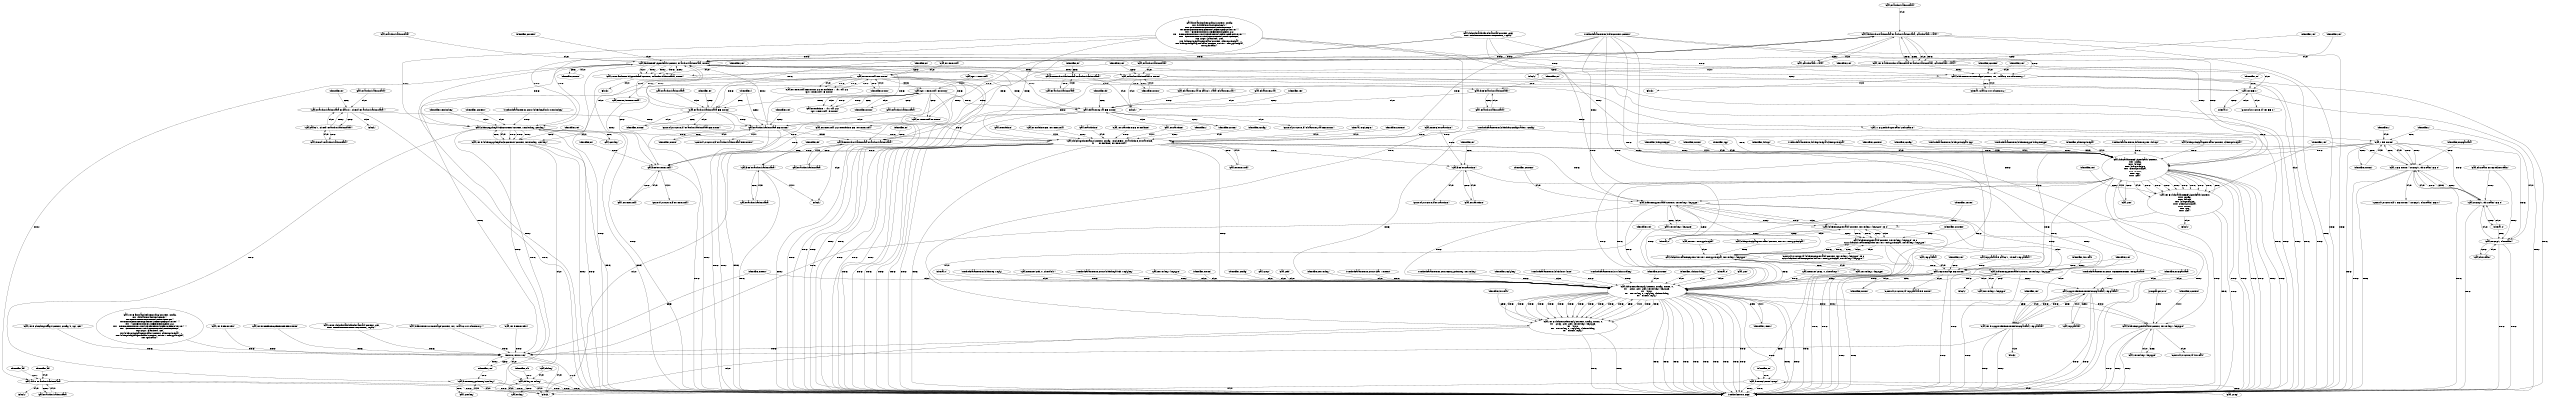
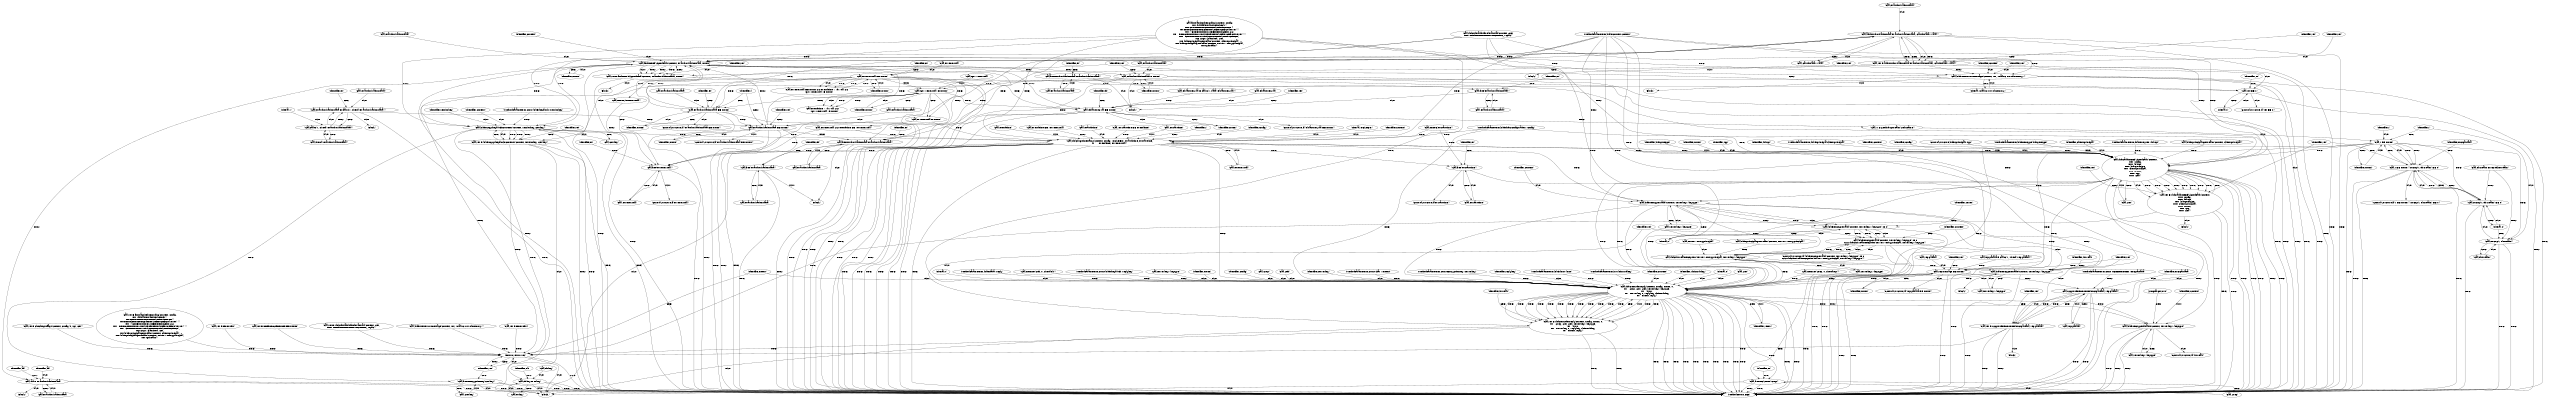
edge "(Call,et.endtime < *b->till && tgt->renew_till != NULL)" -> "(Call,tgt->renew_till != NULL)": now "(Call,et.authorization_data = NULL)" -> "(Call,tgt->renew_till != NULL)"
node "(Literal,1)": added
edge "(Call,*r = get_krbtgt_realm(&ek.sname))" -> "(Call,r == NULL)": label "DDG: " -> "AST: "
node "(MethodParameterIn,krb5_principals spp)": label "(MethodParameterIn,krb5_principals spp)" -> "(ControlStructure,krb5_principals spp)"
node "(MethodParameterIn,krb5_req *reply)": label "(MethodParameterIn,krb5_req *reply)" -> "(MethodParameterIn,krb5_data *reply)"
